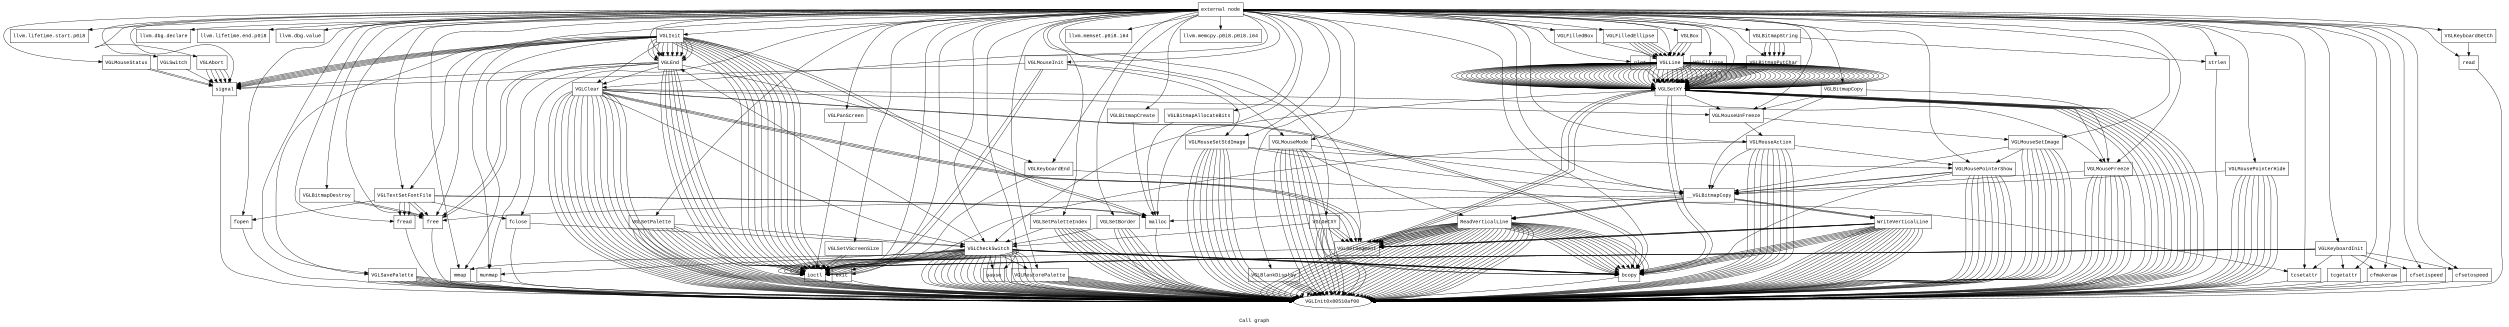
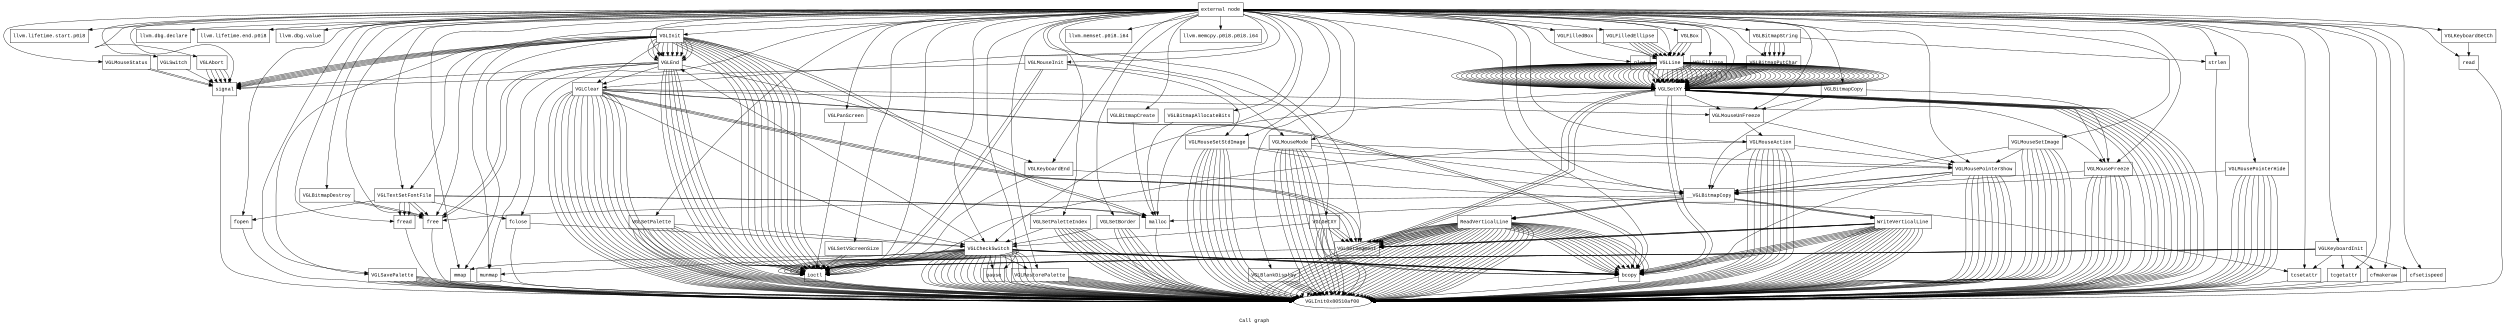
edge "VGLMouseUnFreeze" -> "VGLMouseSetImage": now "VGLMouseUnFreeze" -> "VGLMousePointerShow"
edge "VGLMouseMode" -> "ReadVerticalLine": now "VGLMouseMode" -> "VGLMousePointerShow"
node "exit": removed
node "cfsetospeed": removed
